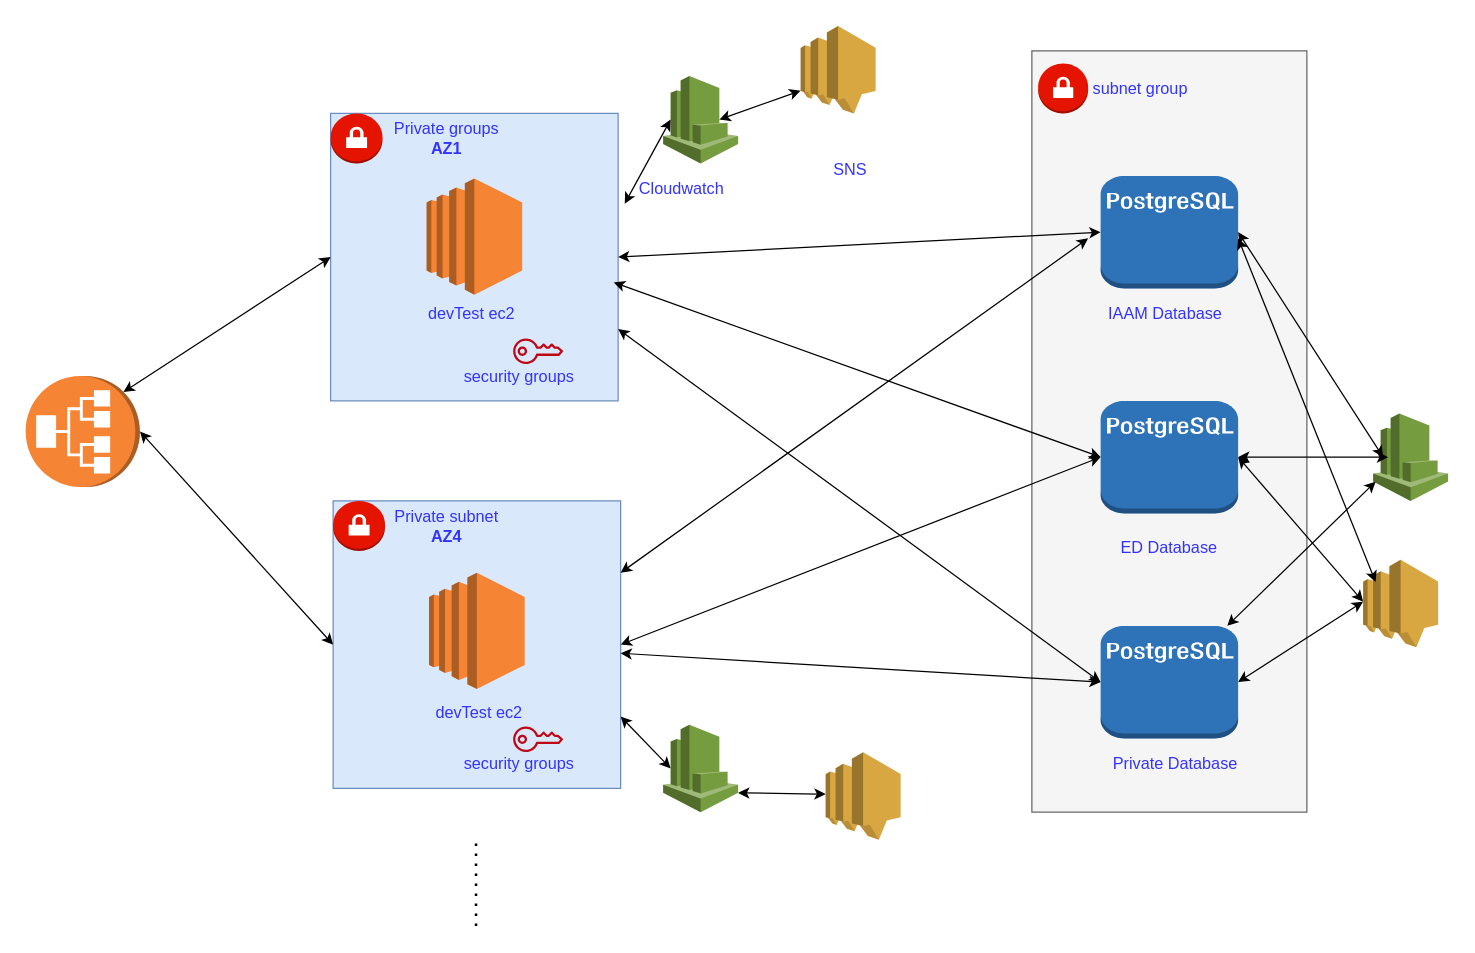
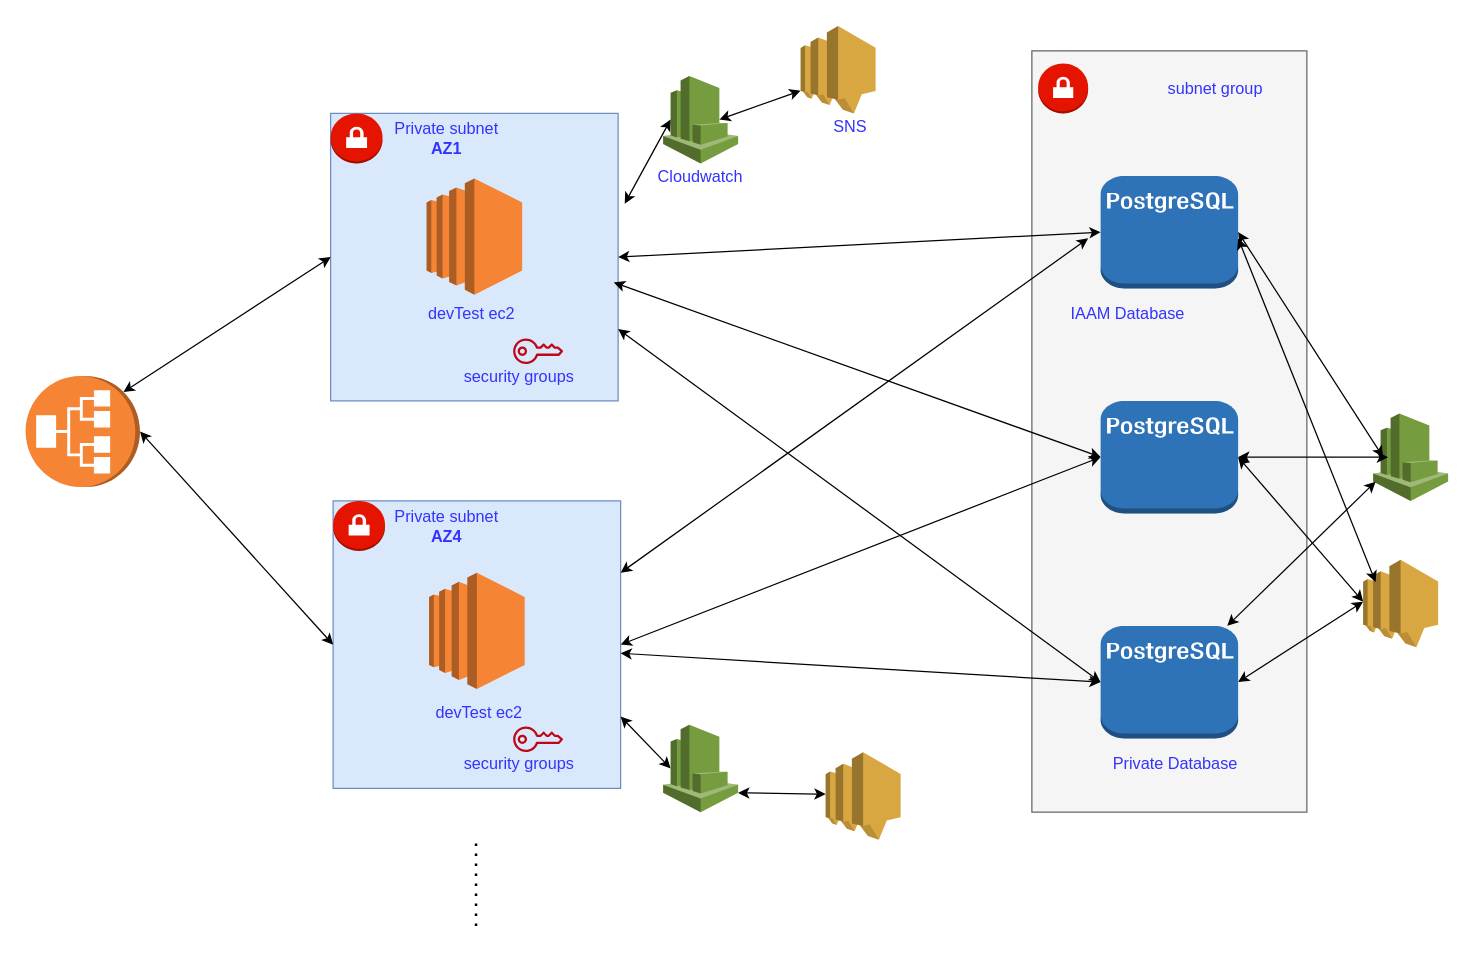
node "subnet group": moved (1141, 88) -> (1216, 88)
node "Private groups AZ1": label "Private groups AZ1" -> "Private subnet AZ1"
node "SNS": moved (851, 169) -> (851, 126)
node "Cloudwatch": moved (682, 188) -> (701, 176)
node "IAAM Database": moved (1166, 313) -> (1128, 313)
node "ED Database": removed
